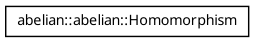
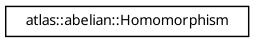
node "abelian::abelian::Homomorphism": label "abelian::abelian::Homomorphism" -> "atlas::abelian::Homomorphism"
